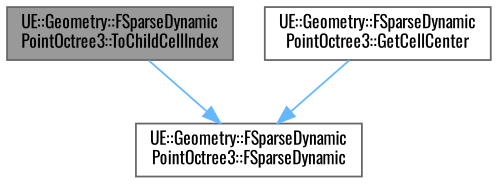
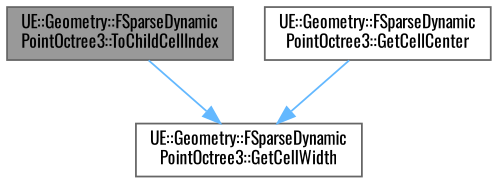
node "UE::Geometry::FSparseDynamic PointOctree3::FSparseDynamic": label "UE::Geometry::FSparseDynamic PointOctree3::FSparseDynamic" -> "UE::Geometry::FSparseDynamic PointOctree3::GetCellWidth"
